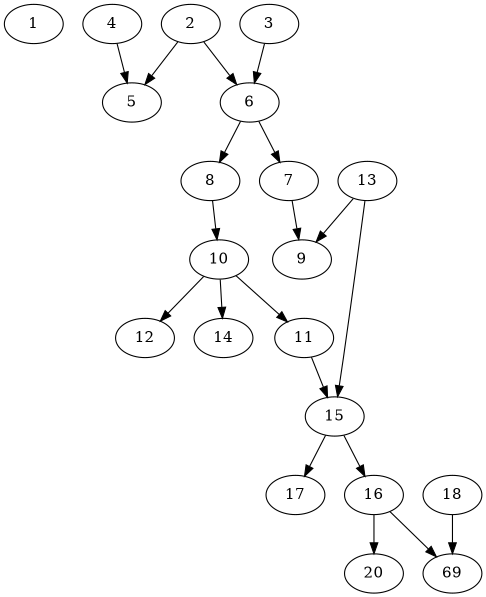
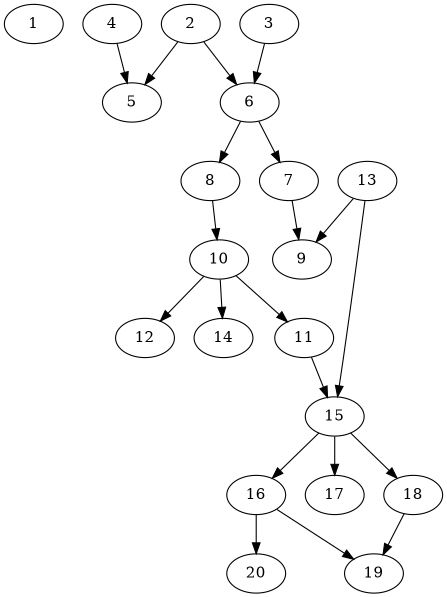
edge "15" -> "18": added
node "69": label "69" -> "19"
